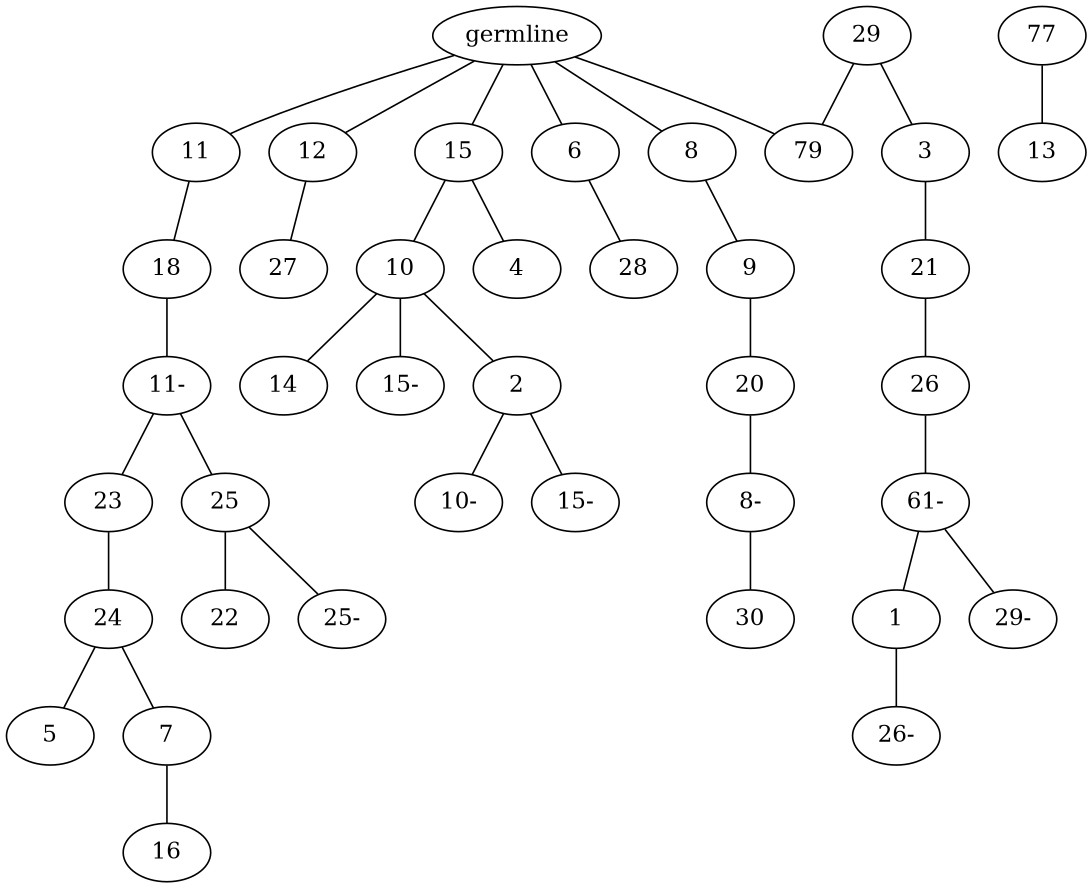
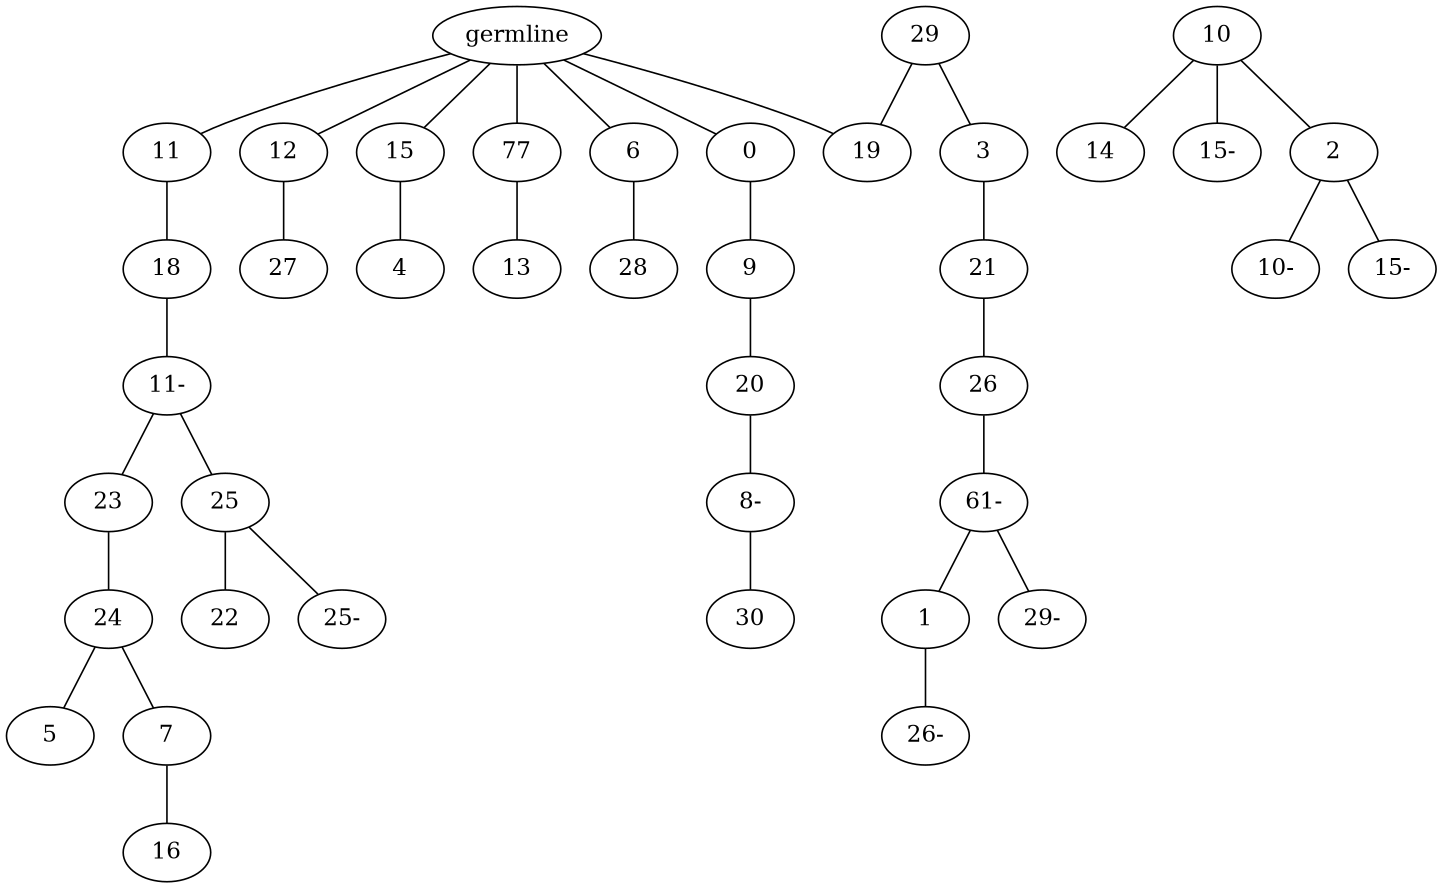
edge "germline" -- "77": added
node "8": label "8" -> "0"
node "79": label "79" -> "19"
edge "15" -- "10": removed
